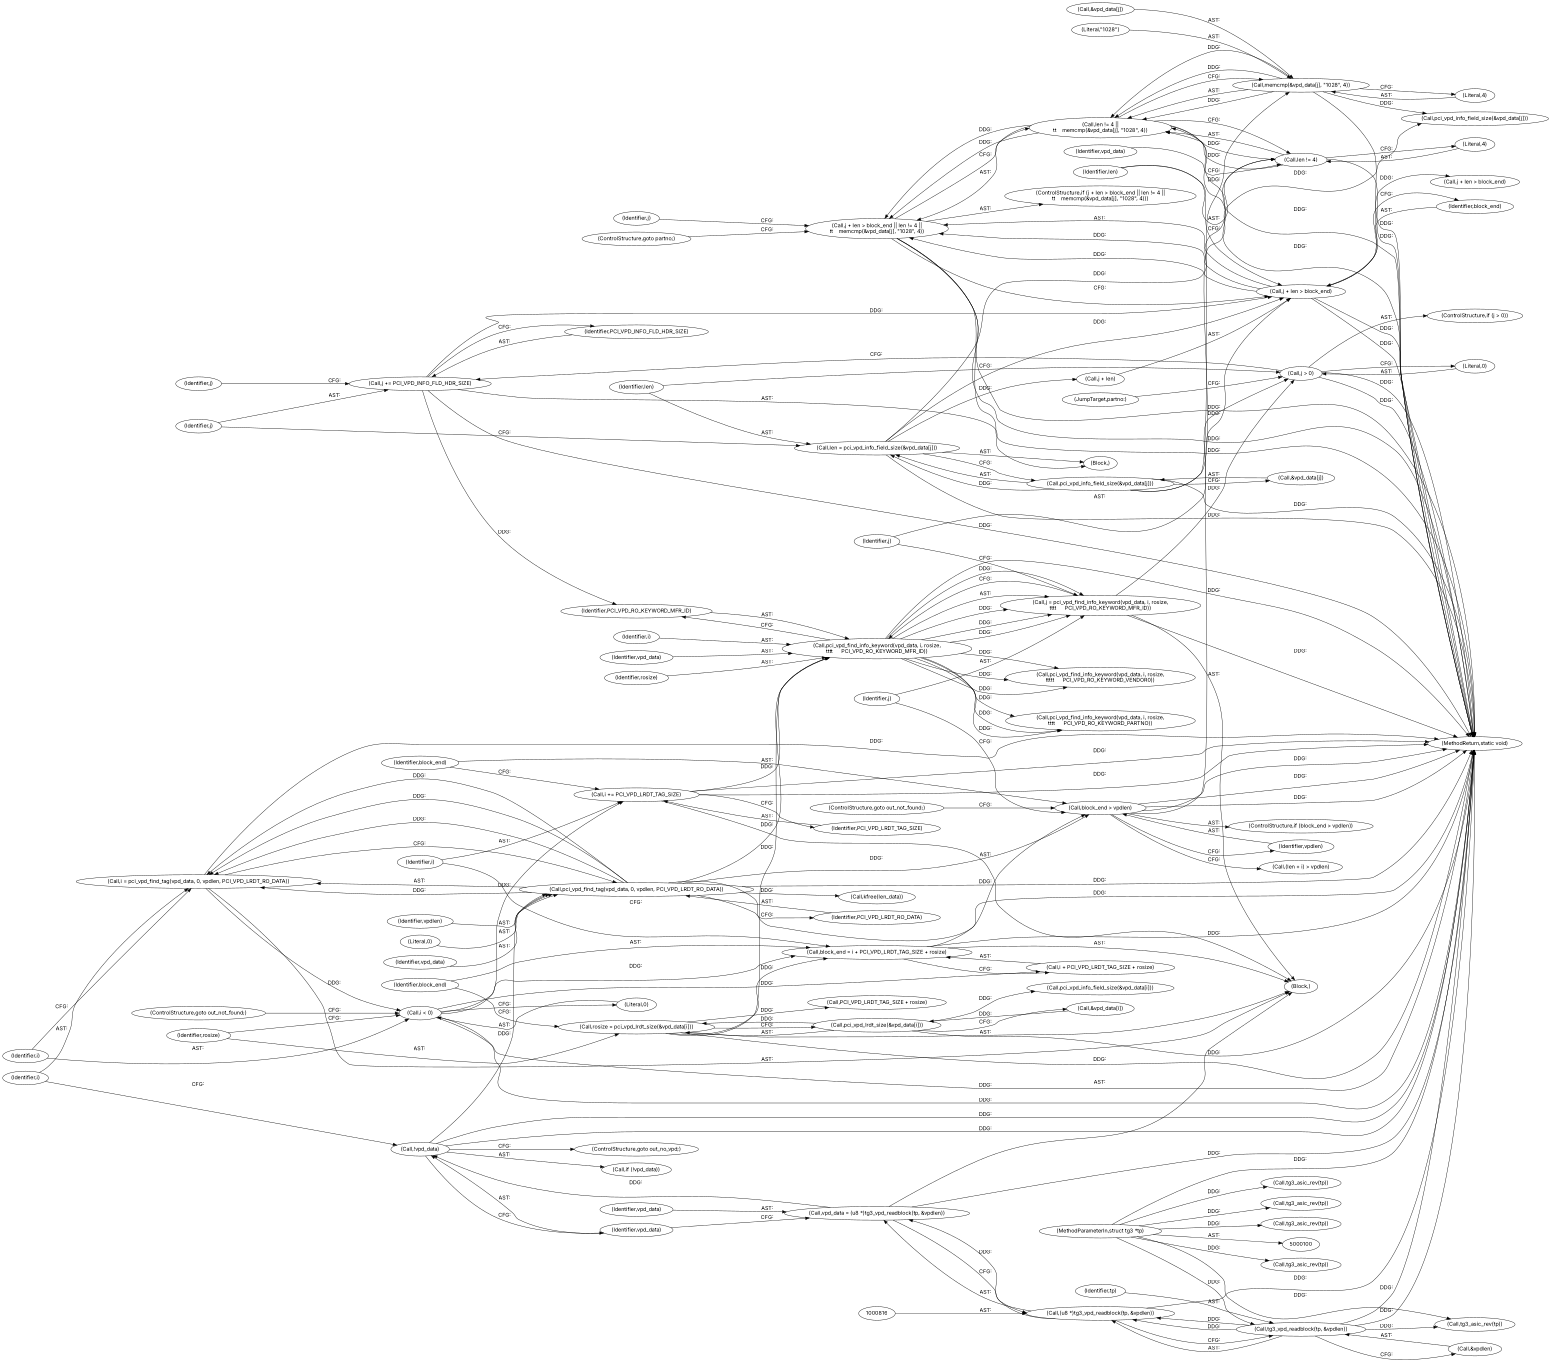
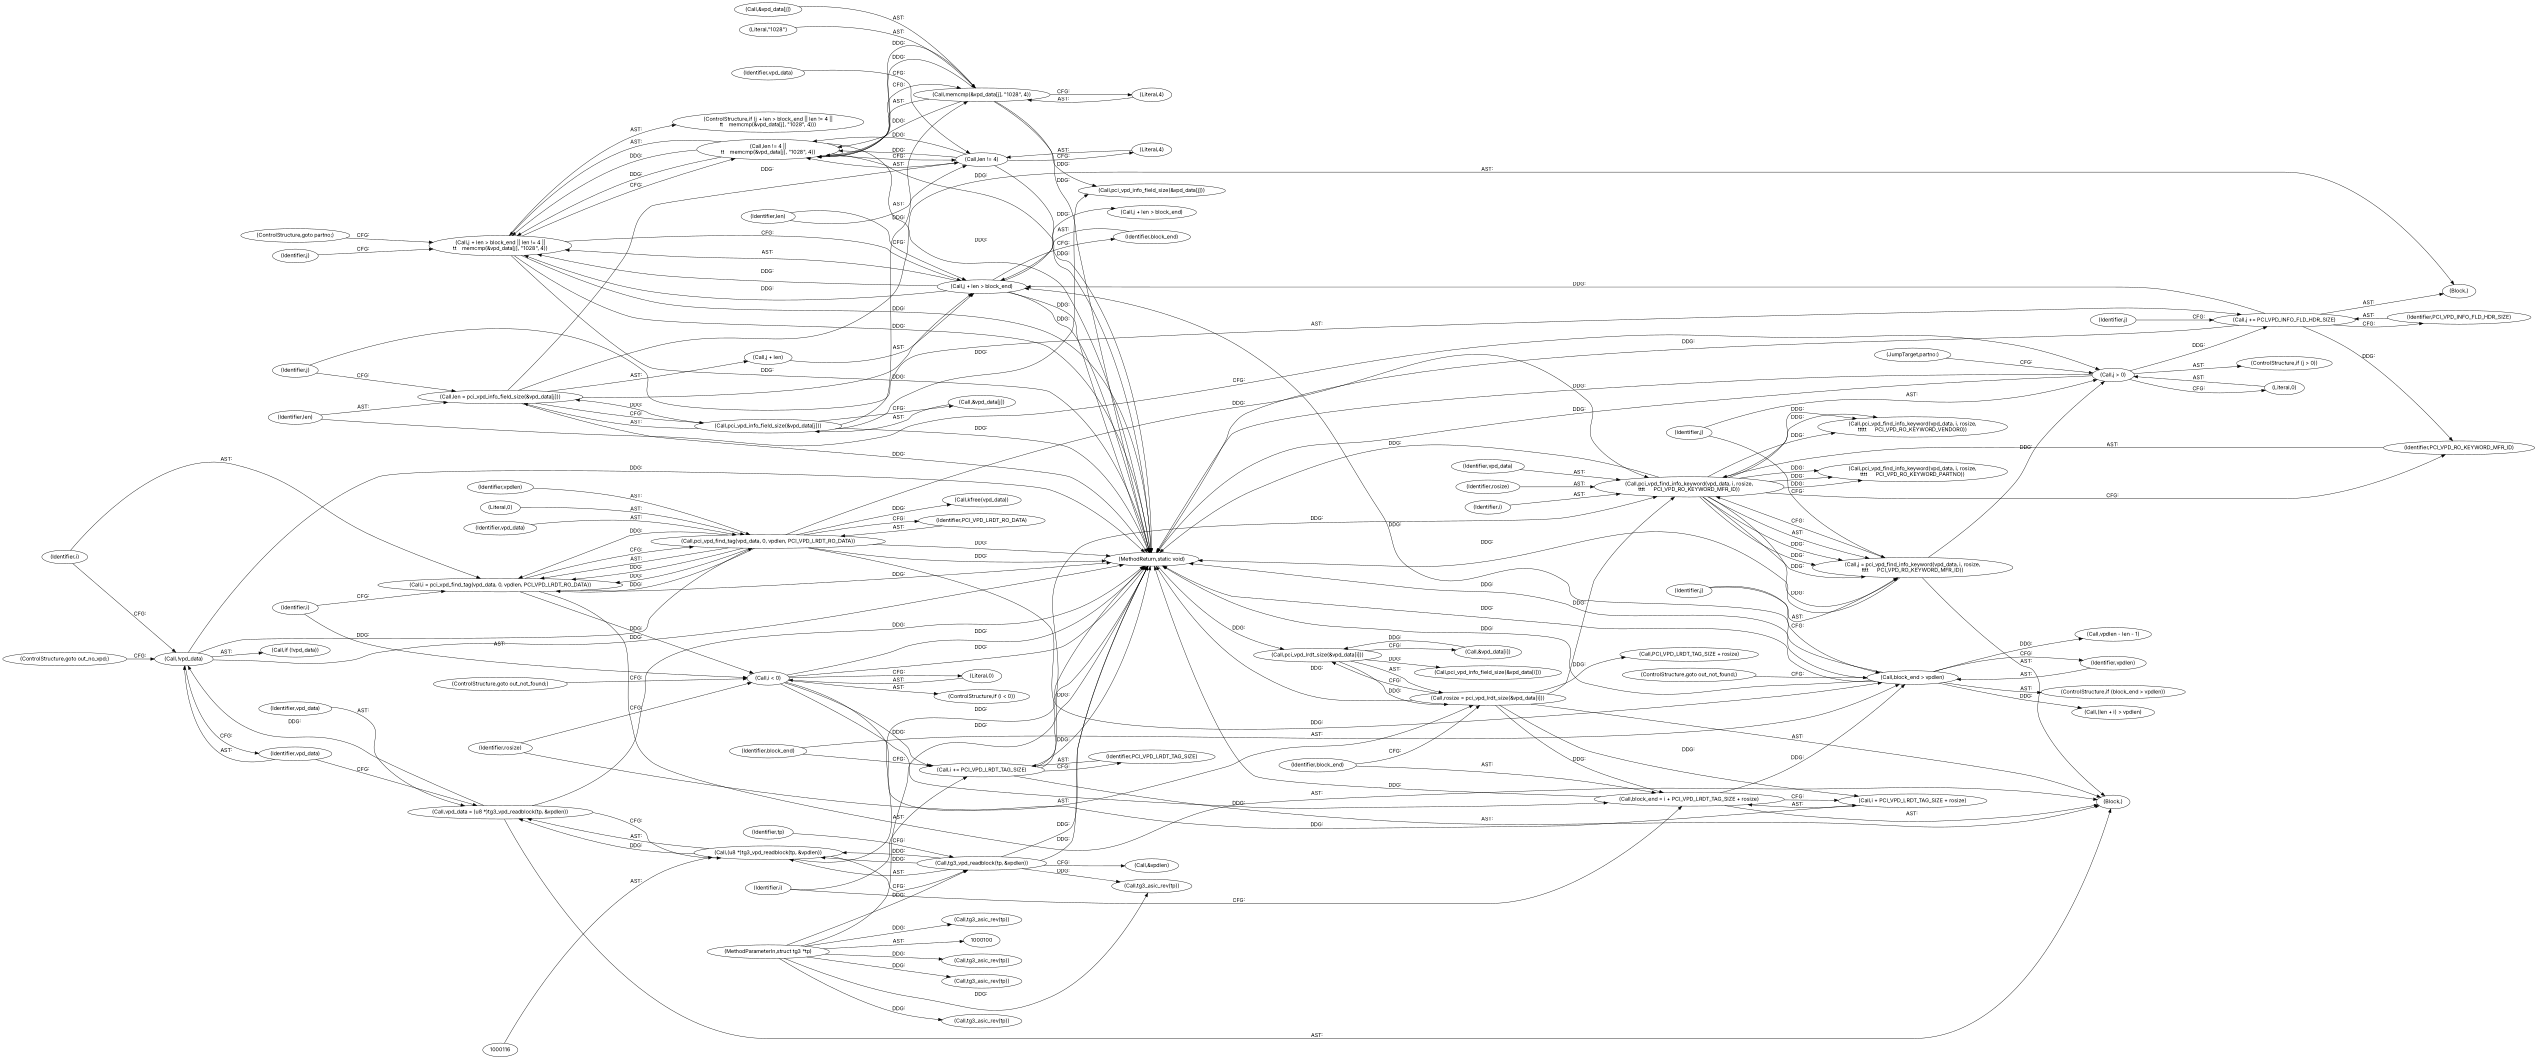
edge "(Call,j > 0)" -> "(Call,j += PCI_VPD_INFO_FLD_HDR_SIZE)": label "CFG: " -> "DDG: "
edge "(Call,len = pci_vpd_info_field_size(&vpd_data[j]))" -> "(Call,j + len)": label "DDG: " -> "AST: "
node "(Call,vpdlen - len - 1)": added
node "(ControlStructure,if (i < 0))": added
edge "(Call,rosize = pci_vpd_lrdt_size(&vpd_data[i]))" -> "(Call,i + PCI_VPD_LRDT_TAG_SIZE + rosize)": added, label "DDG:"
edge "(Call,block_end > vpdlen)" -> "(Call,(len + i) > vpdlen)": label "CFG: " -> "DDG: "
node "(Call,kfree(len_data))": label "(Call,kfree(len_data))" -> "(Call,kfree(vpd_data))"
edge "(Call,pci_vpd_lrdt_size(&vpd_data[i]))" -> "(MethodReturn,static void)": reversed
edge "(Call,!vpd_data)" -> "(ControlStructure,goto out_no_vpd;)": reversed
node "5000100": label "5000100" -> "1000100"
edge "(Identifier,tp)" -> "(Call,tg3_vpd_readblock(tp, &vpdlen))": label "AST: " -> "CFG: "
node "1000816": label "1000816" -> "1000116"
edge "(Call,&vpdlen)" -> "(Call,tg3_vpd_readblock(tp, &vpdlen))": removed, label "AST:"
